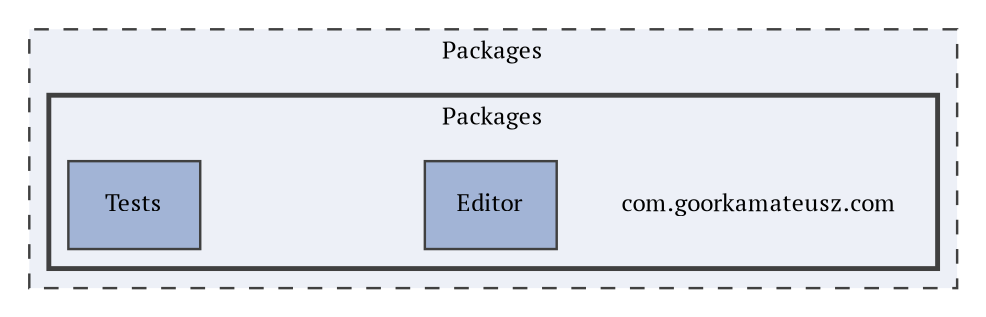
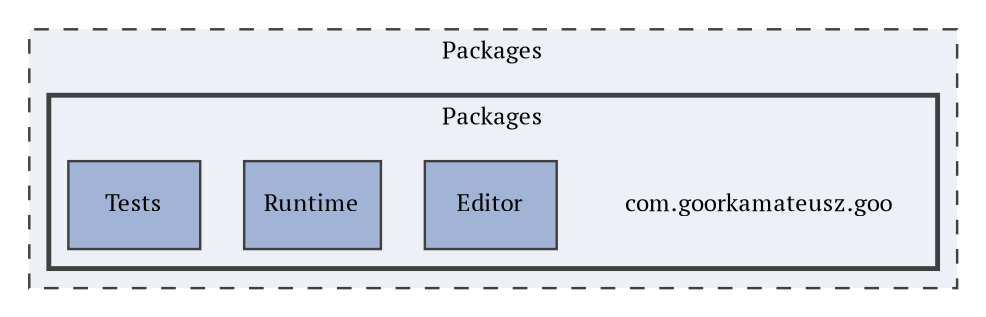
node "Runtime": added
node "com.goorkamateusz.com": label "com.goorkamateusz.com" -> "com.goorkamateusz.goo"
